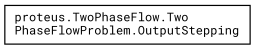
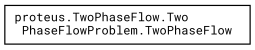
node "proteus.TwoPhaseFlow.Two PhaseFlowProblem.OutputStepping": label "proteus.TwoPhaseFlow.Two PhaseFlowProblem.OutputStepping" -> "proteus.TwoPhaseFlow.Two PhaseFlowProblem.TwoPhaseFlow"
